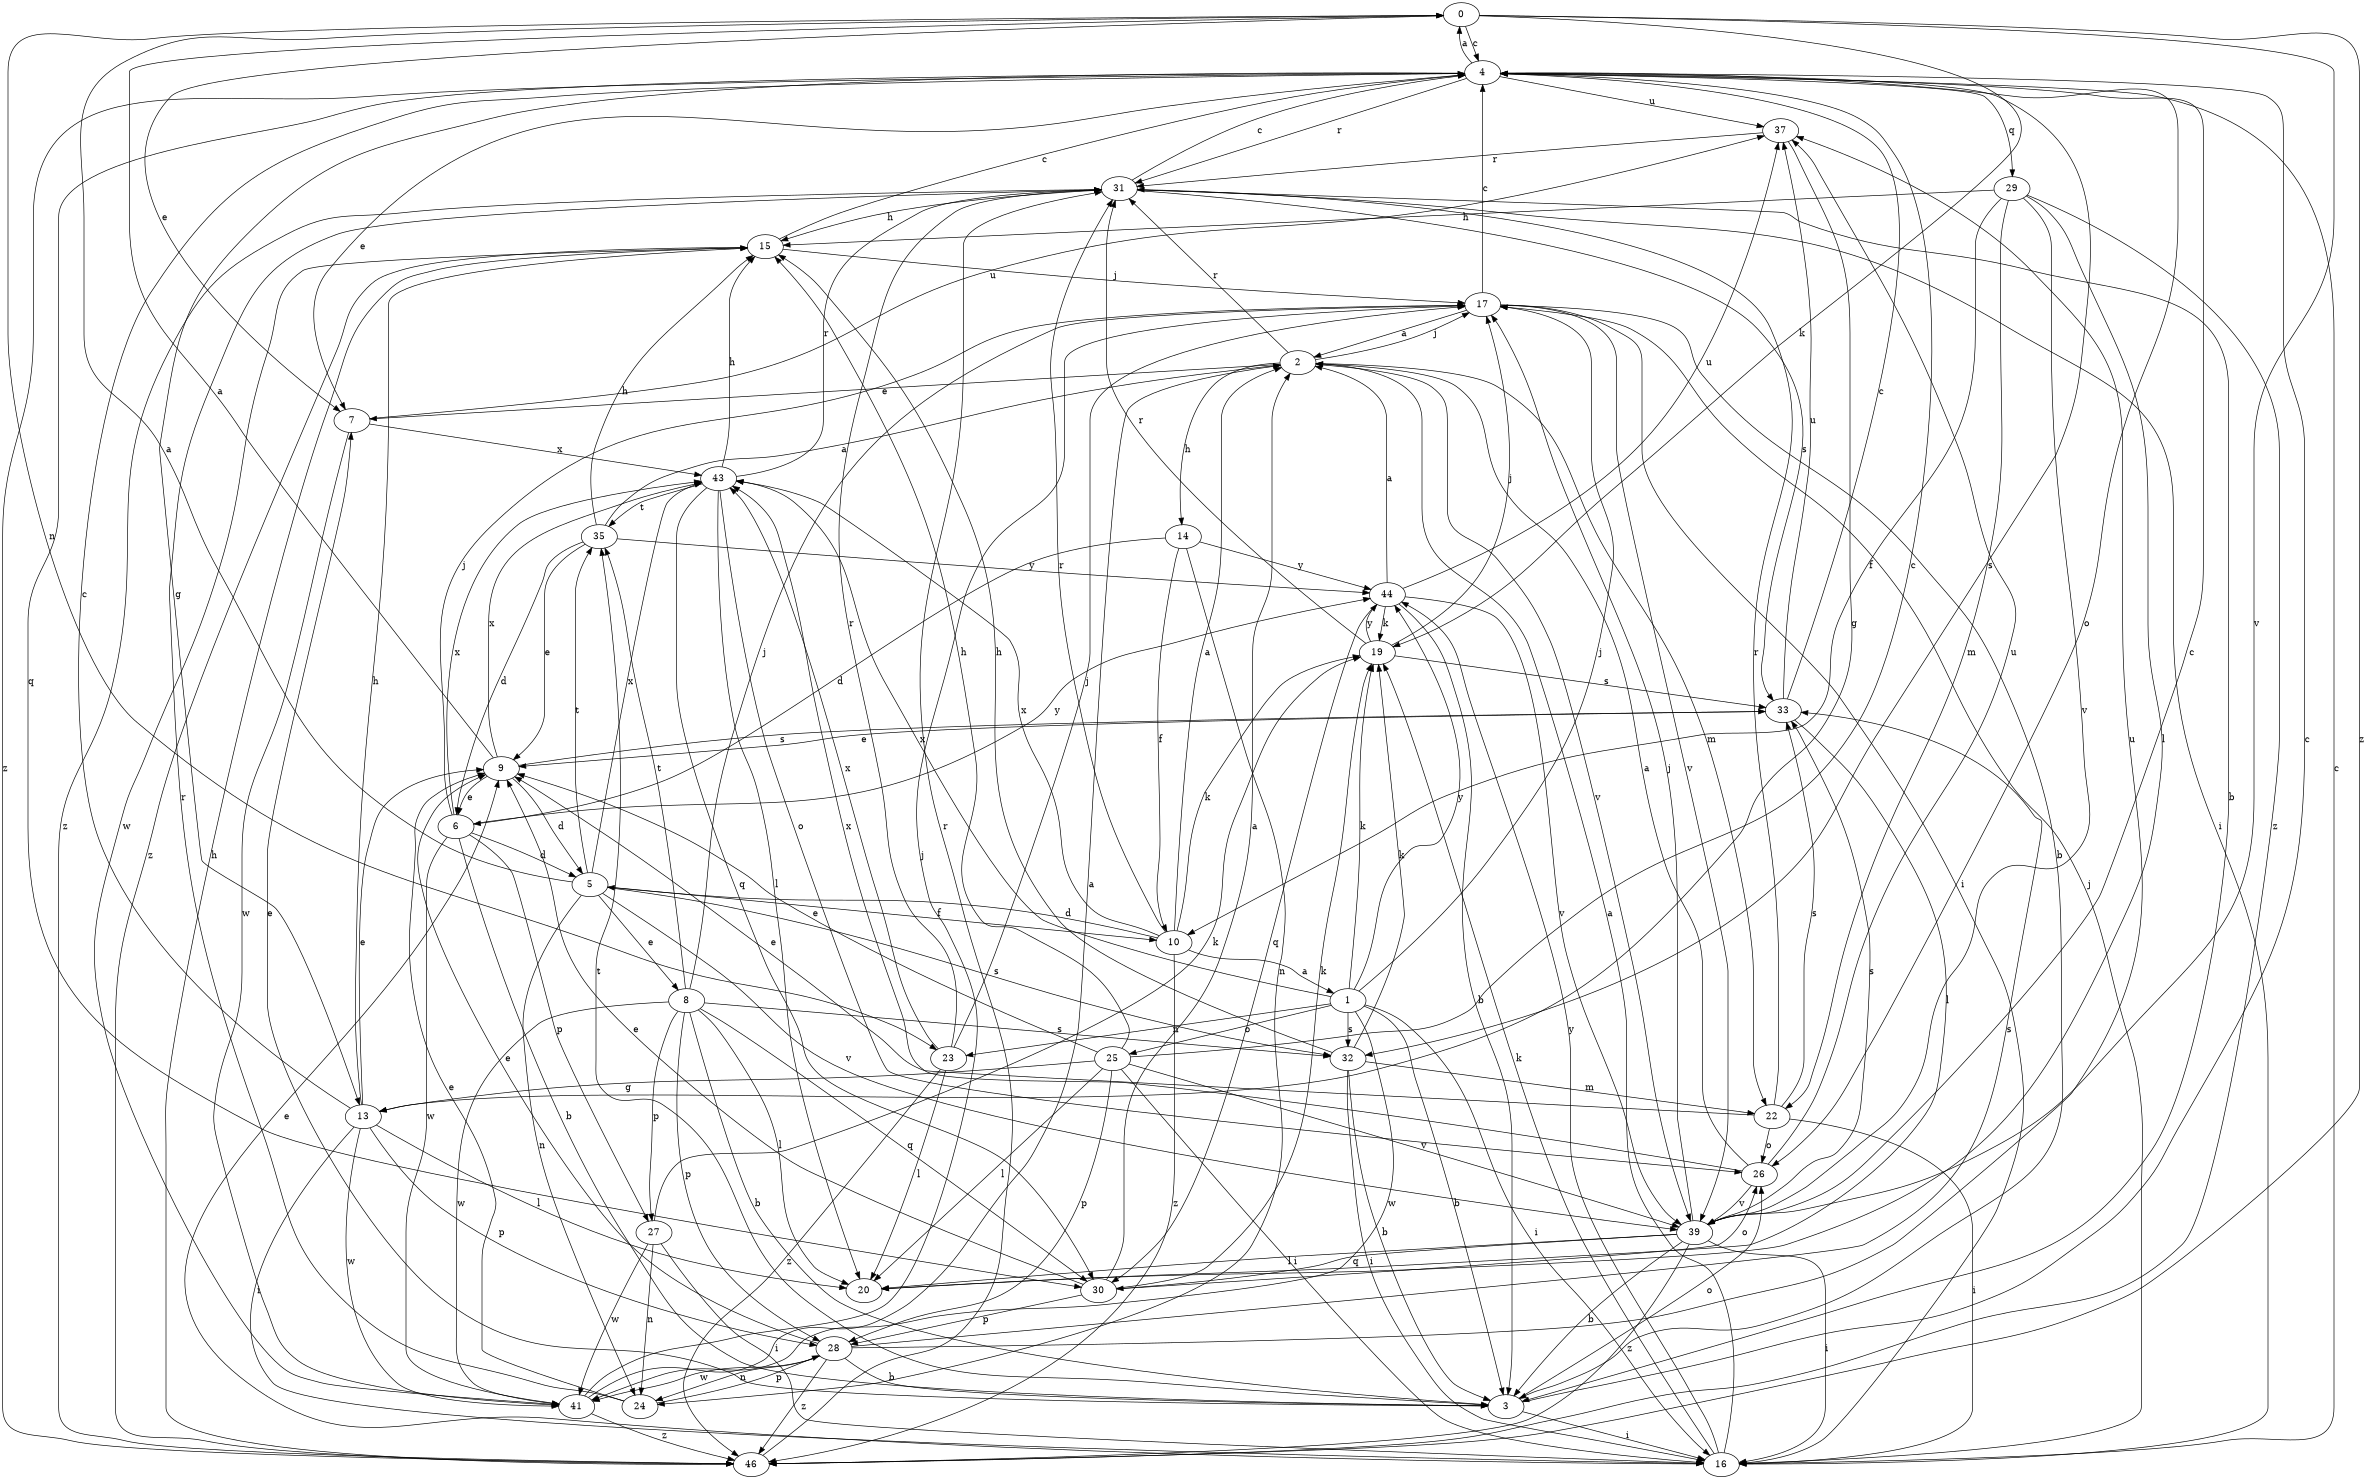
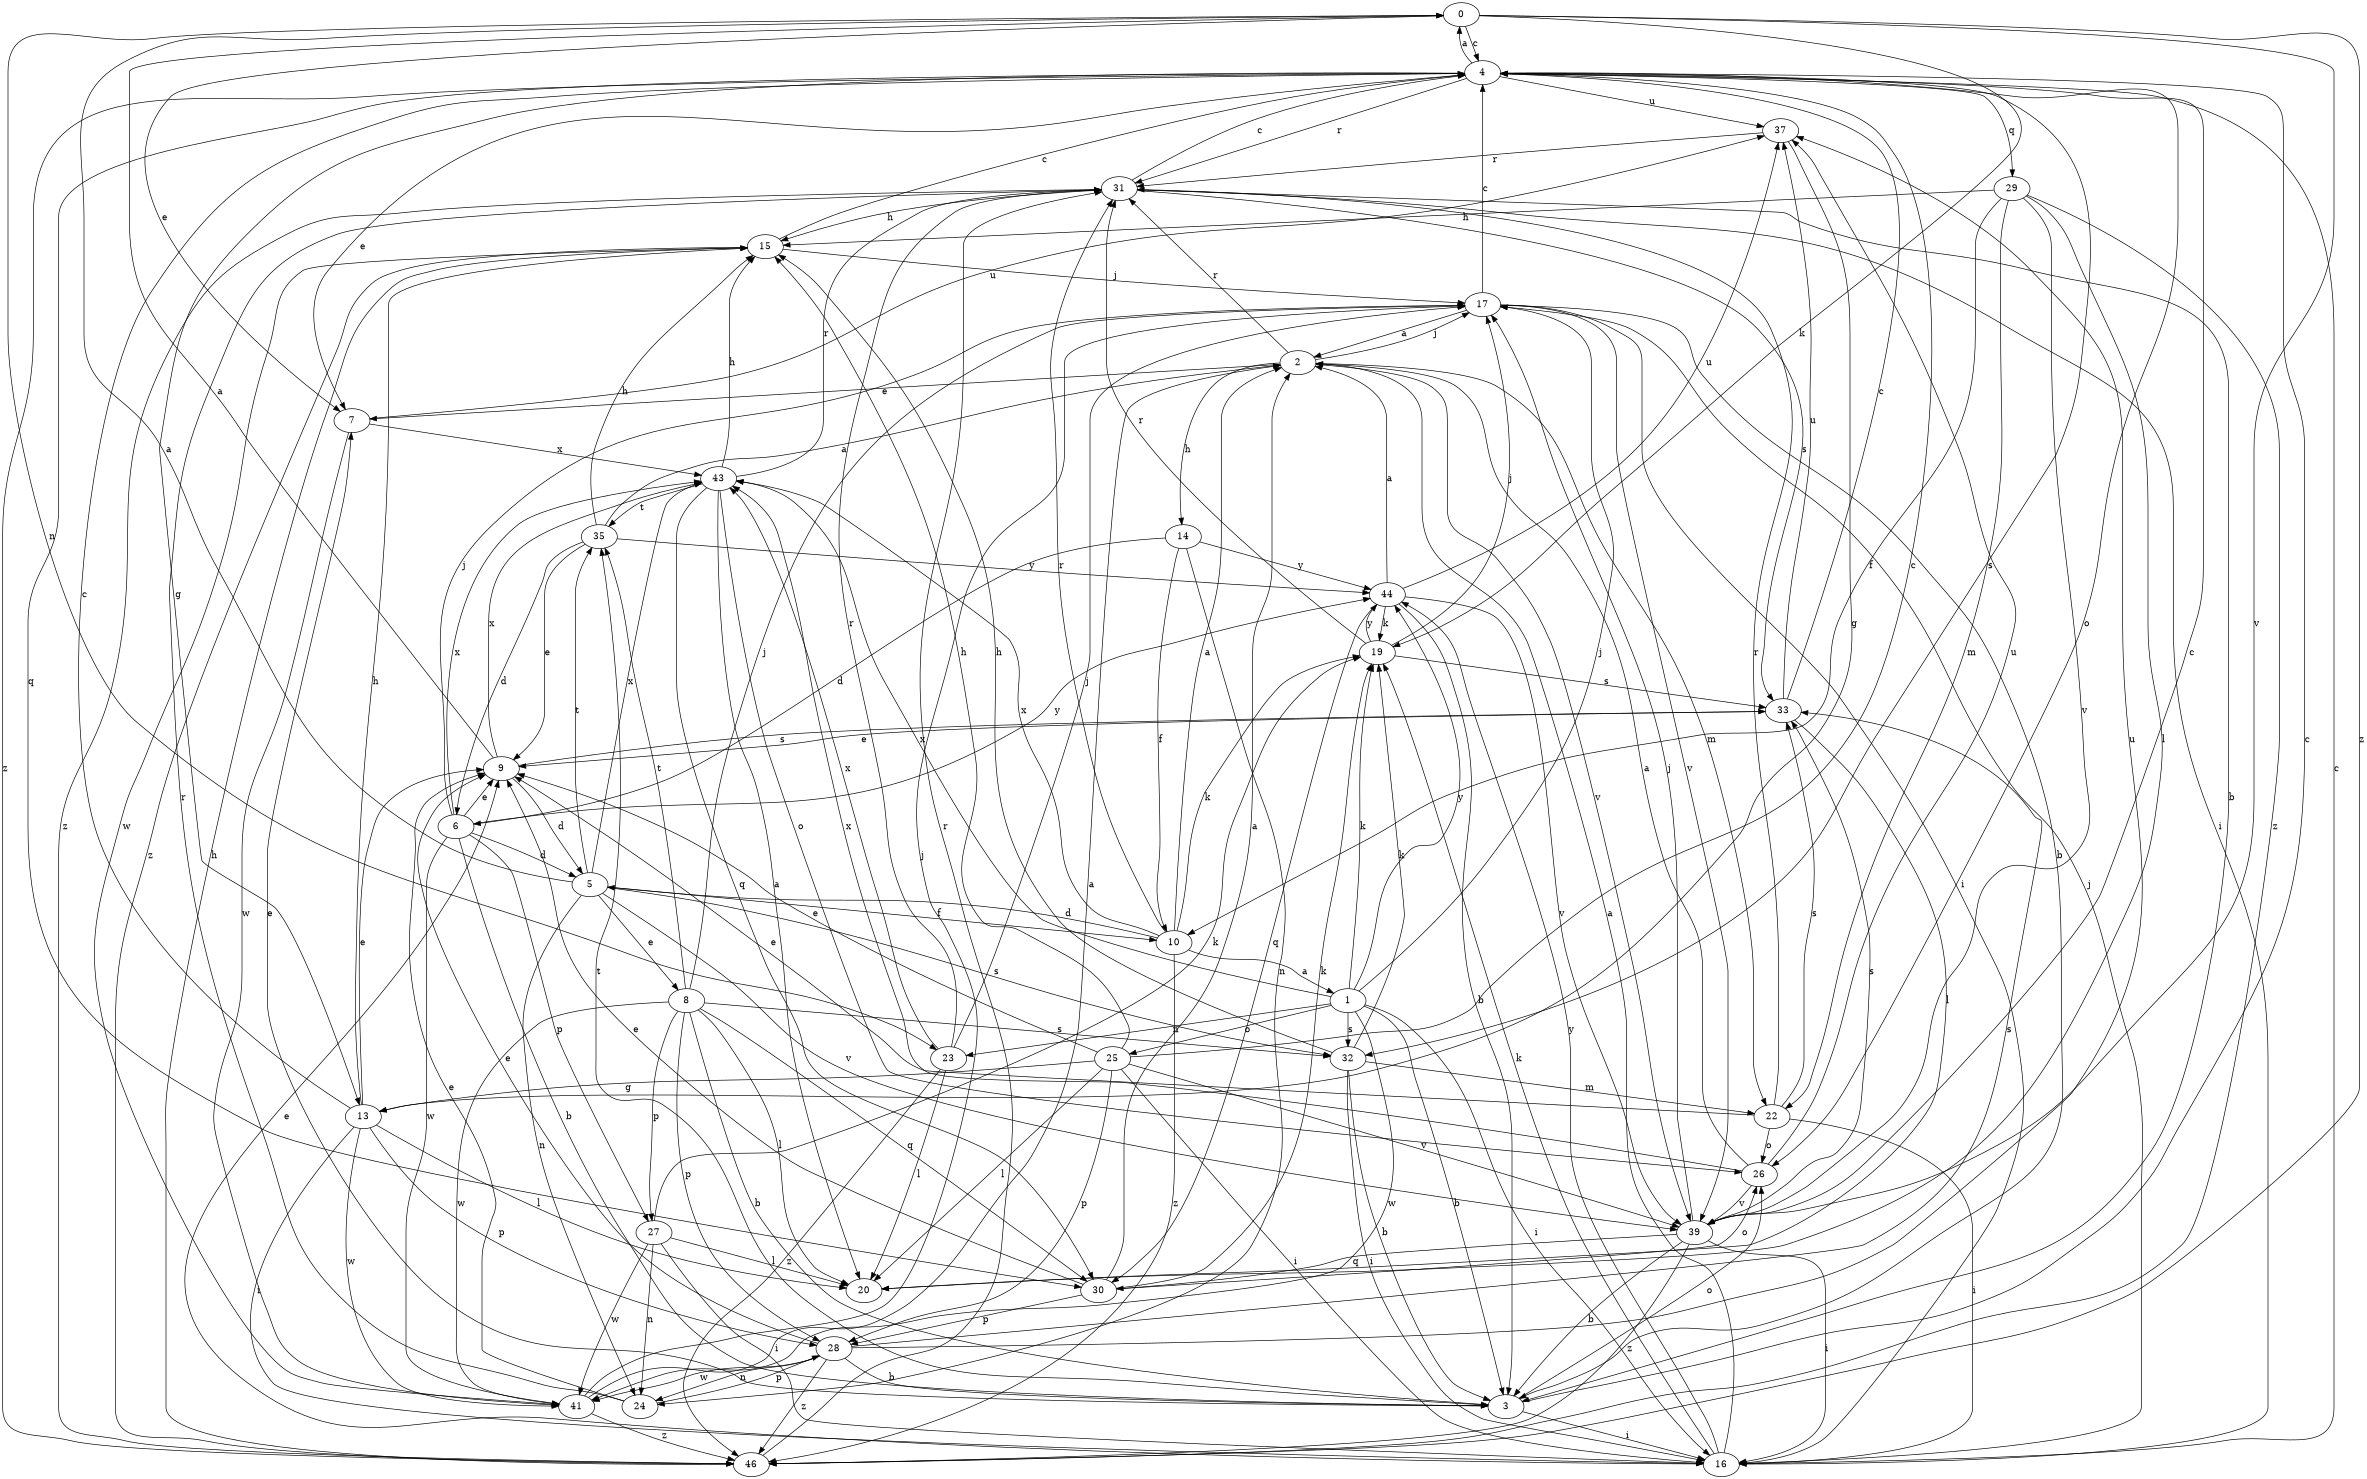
edge "9" -> "6": reversed
edge "43" -> "20": label "l" -> "a"
edge "39" -> "20": now "27" -> "20"
